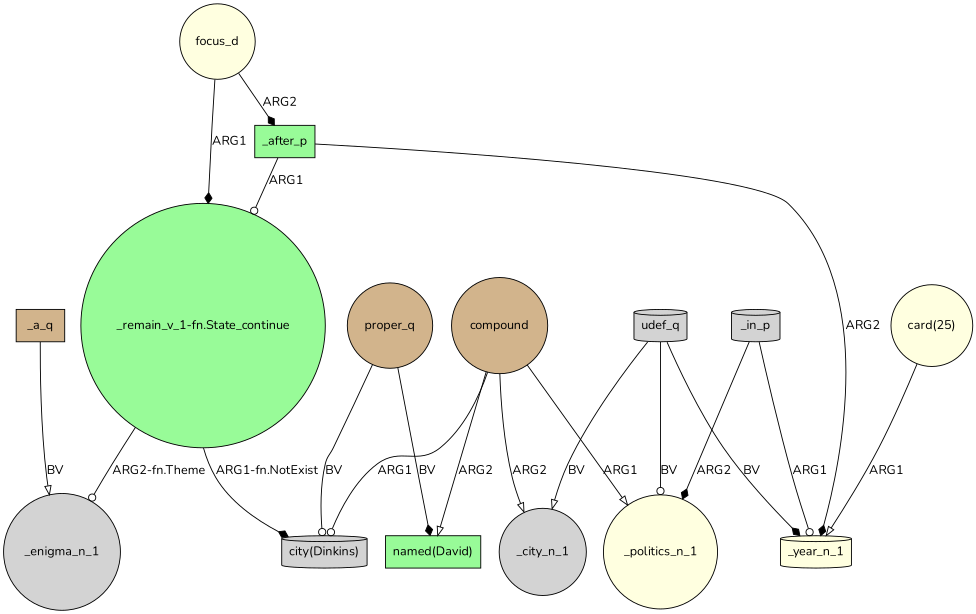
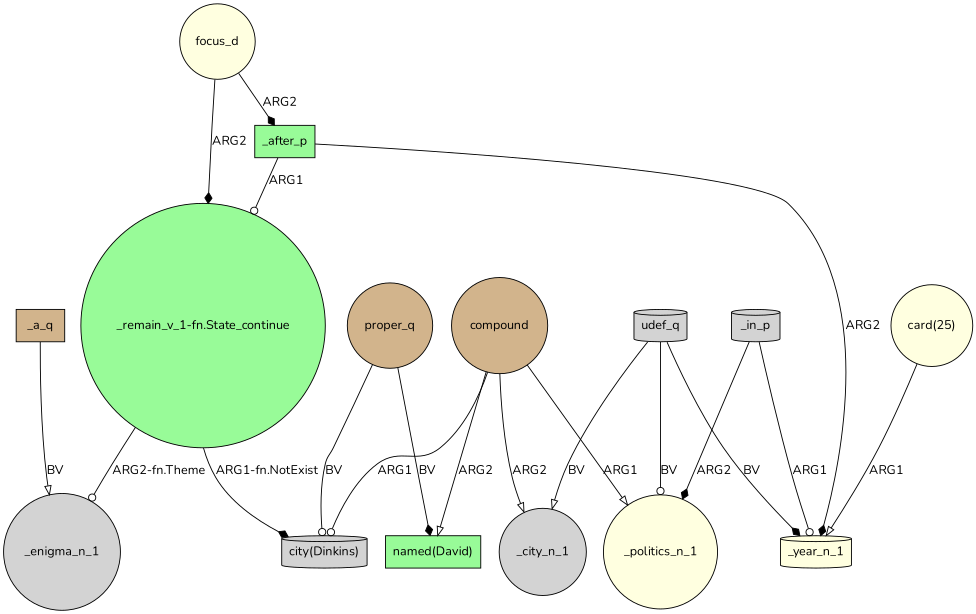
edge "focus_d" -> "_remain_v_1-fn.State_continue": label "ARG1" -> "ARG2"
